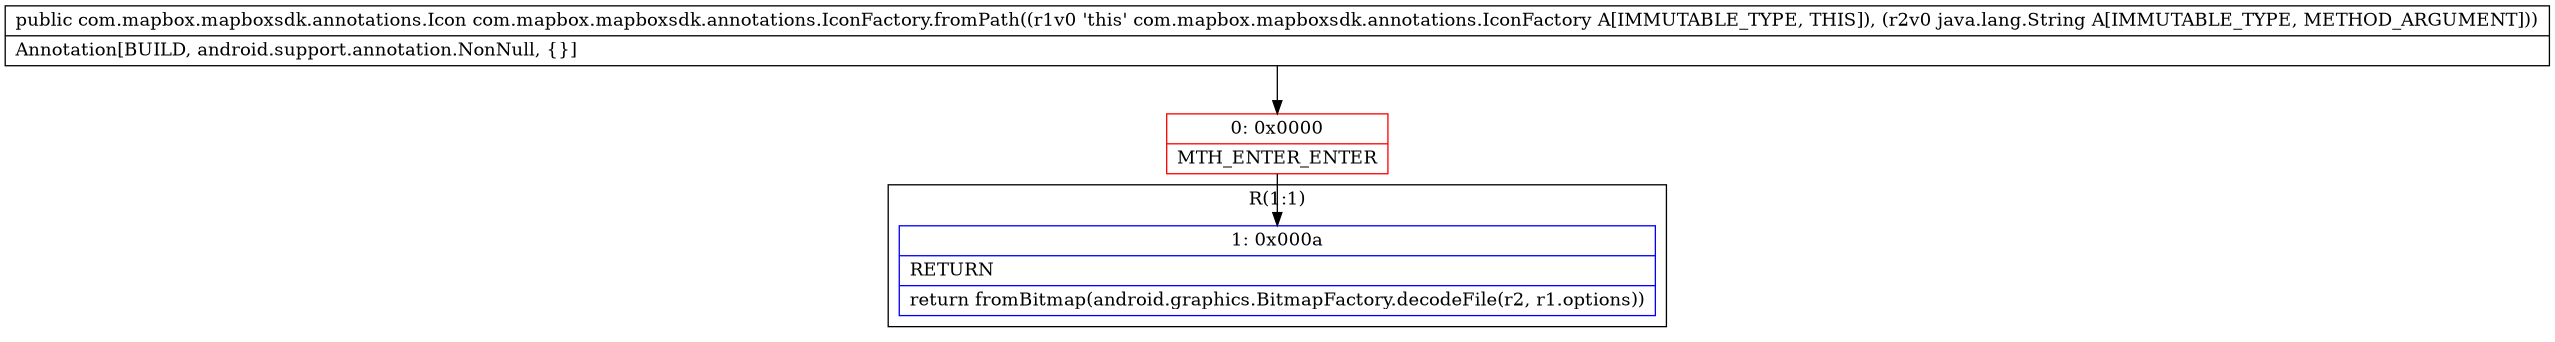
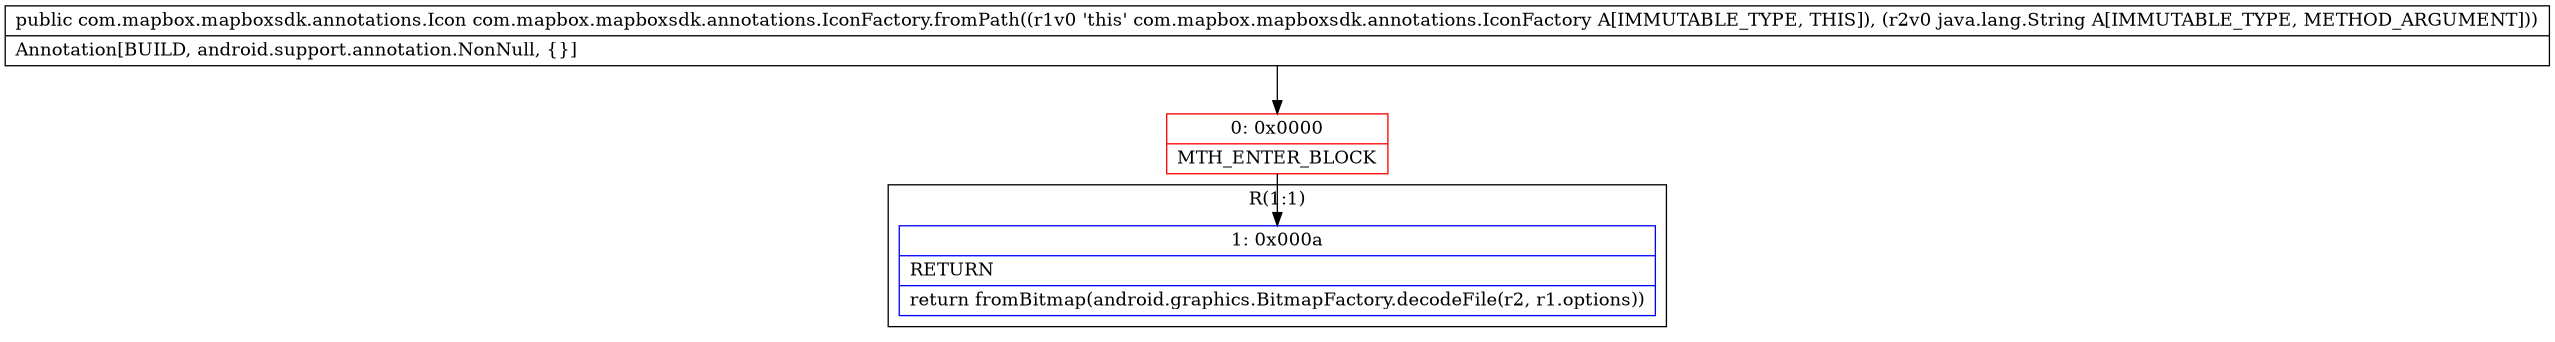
node "0: 0x0000": text "MTH_ENTER_ENTER" -> "MTH_ENTER_BLOCK"
